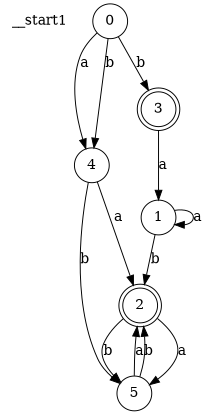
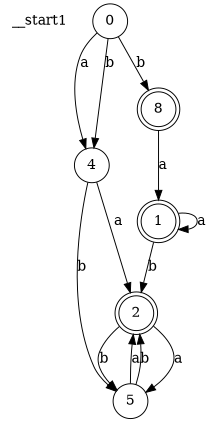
node "3": label "3" -> "8"
node "1": shape circle -> doublecircle
